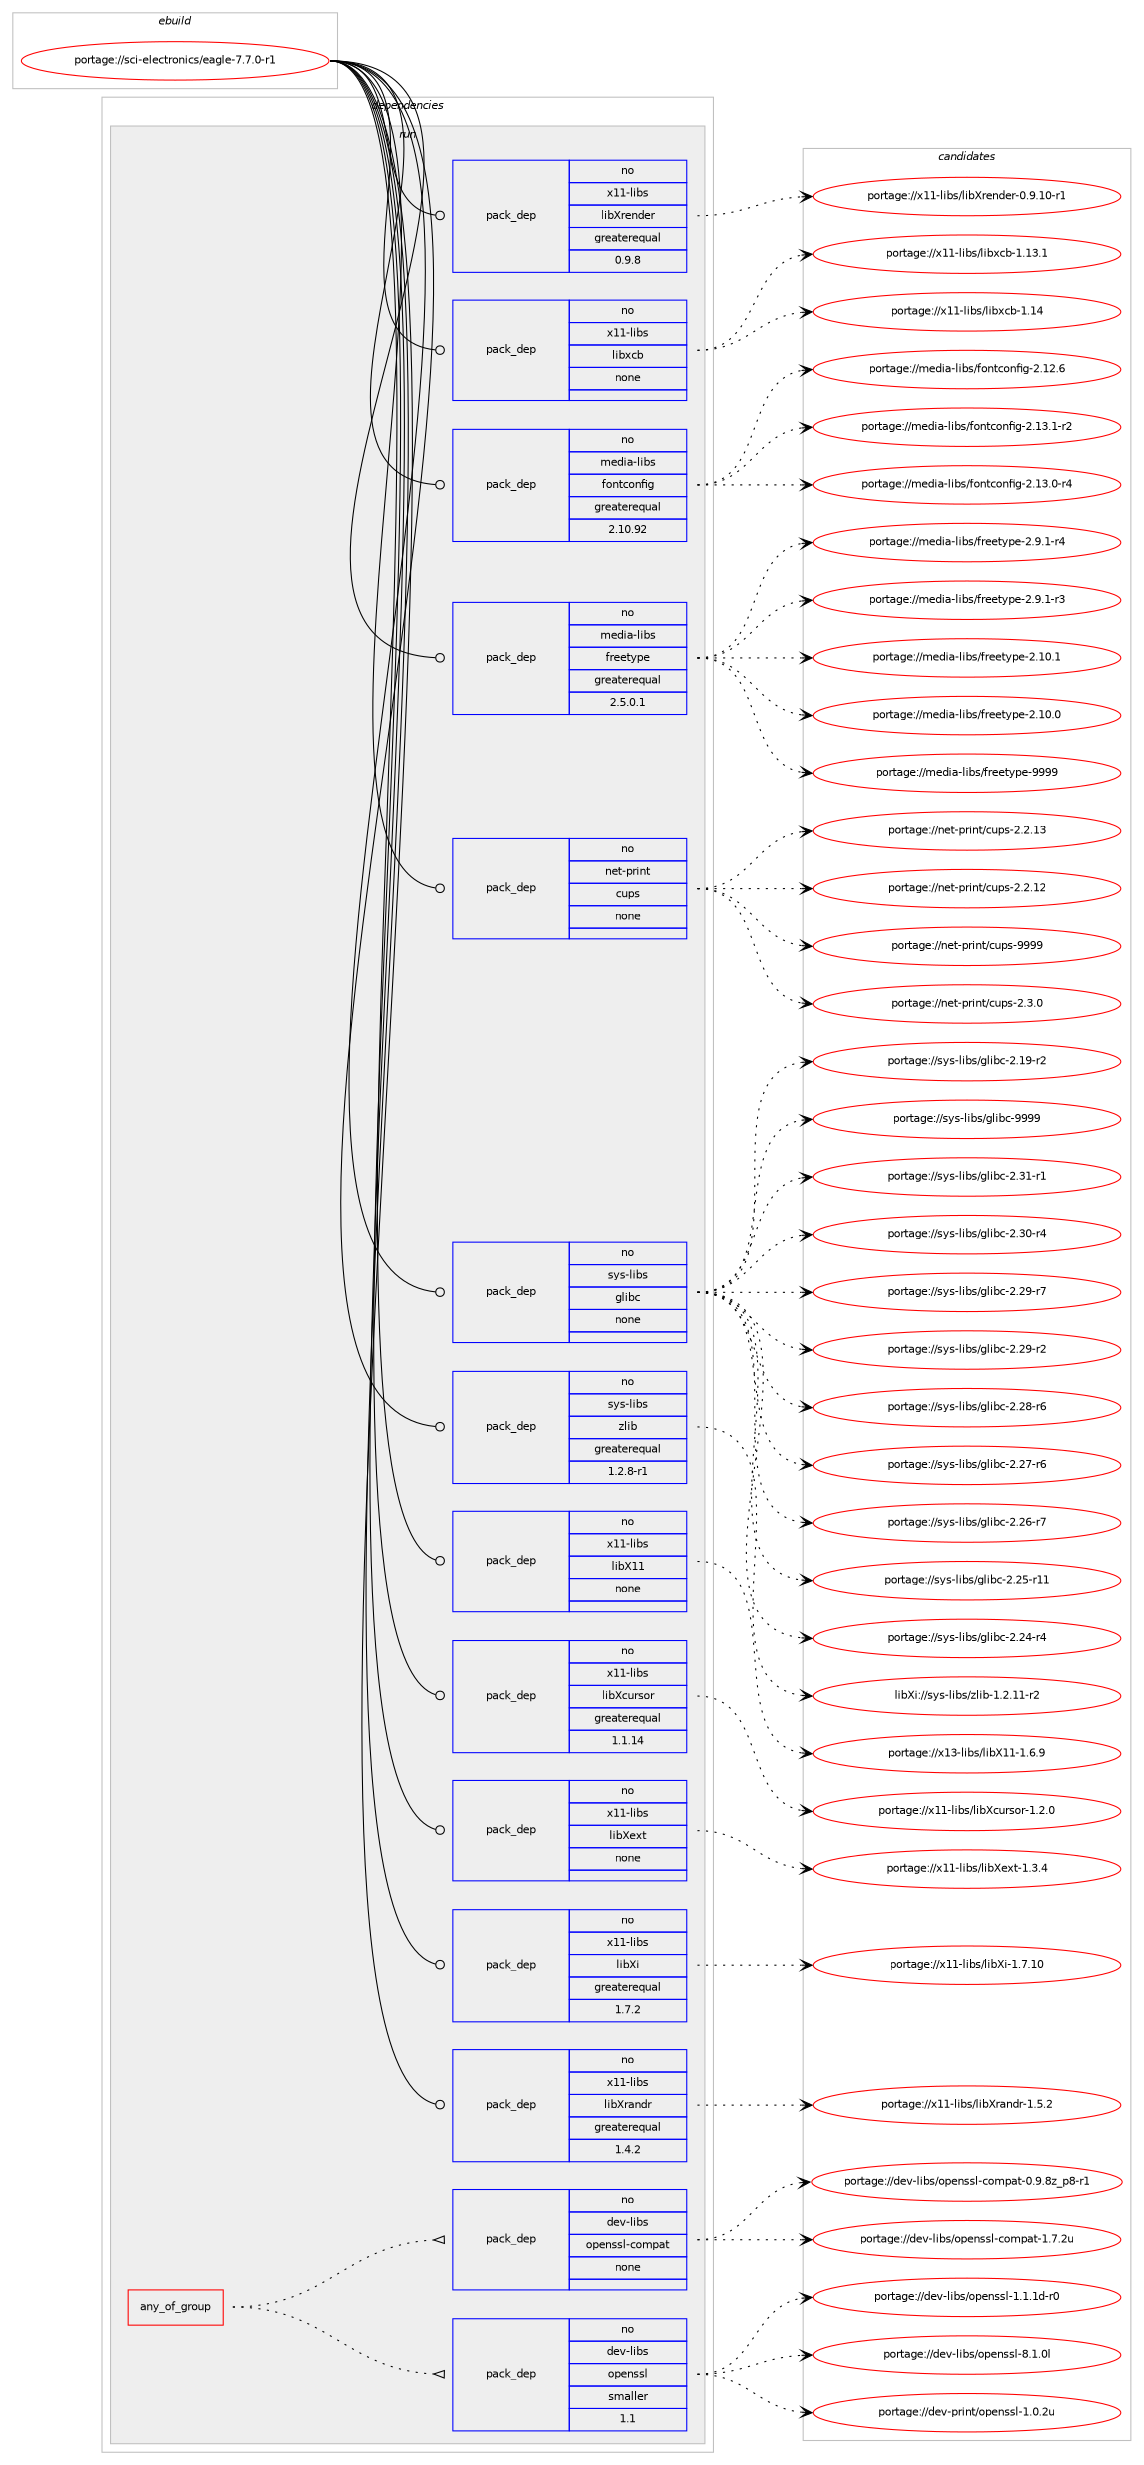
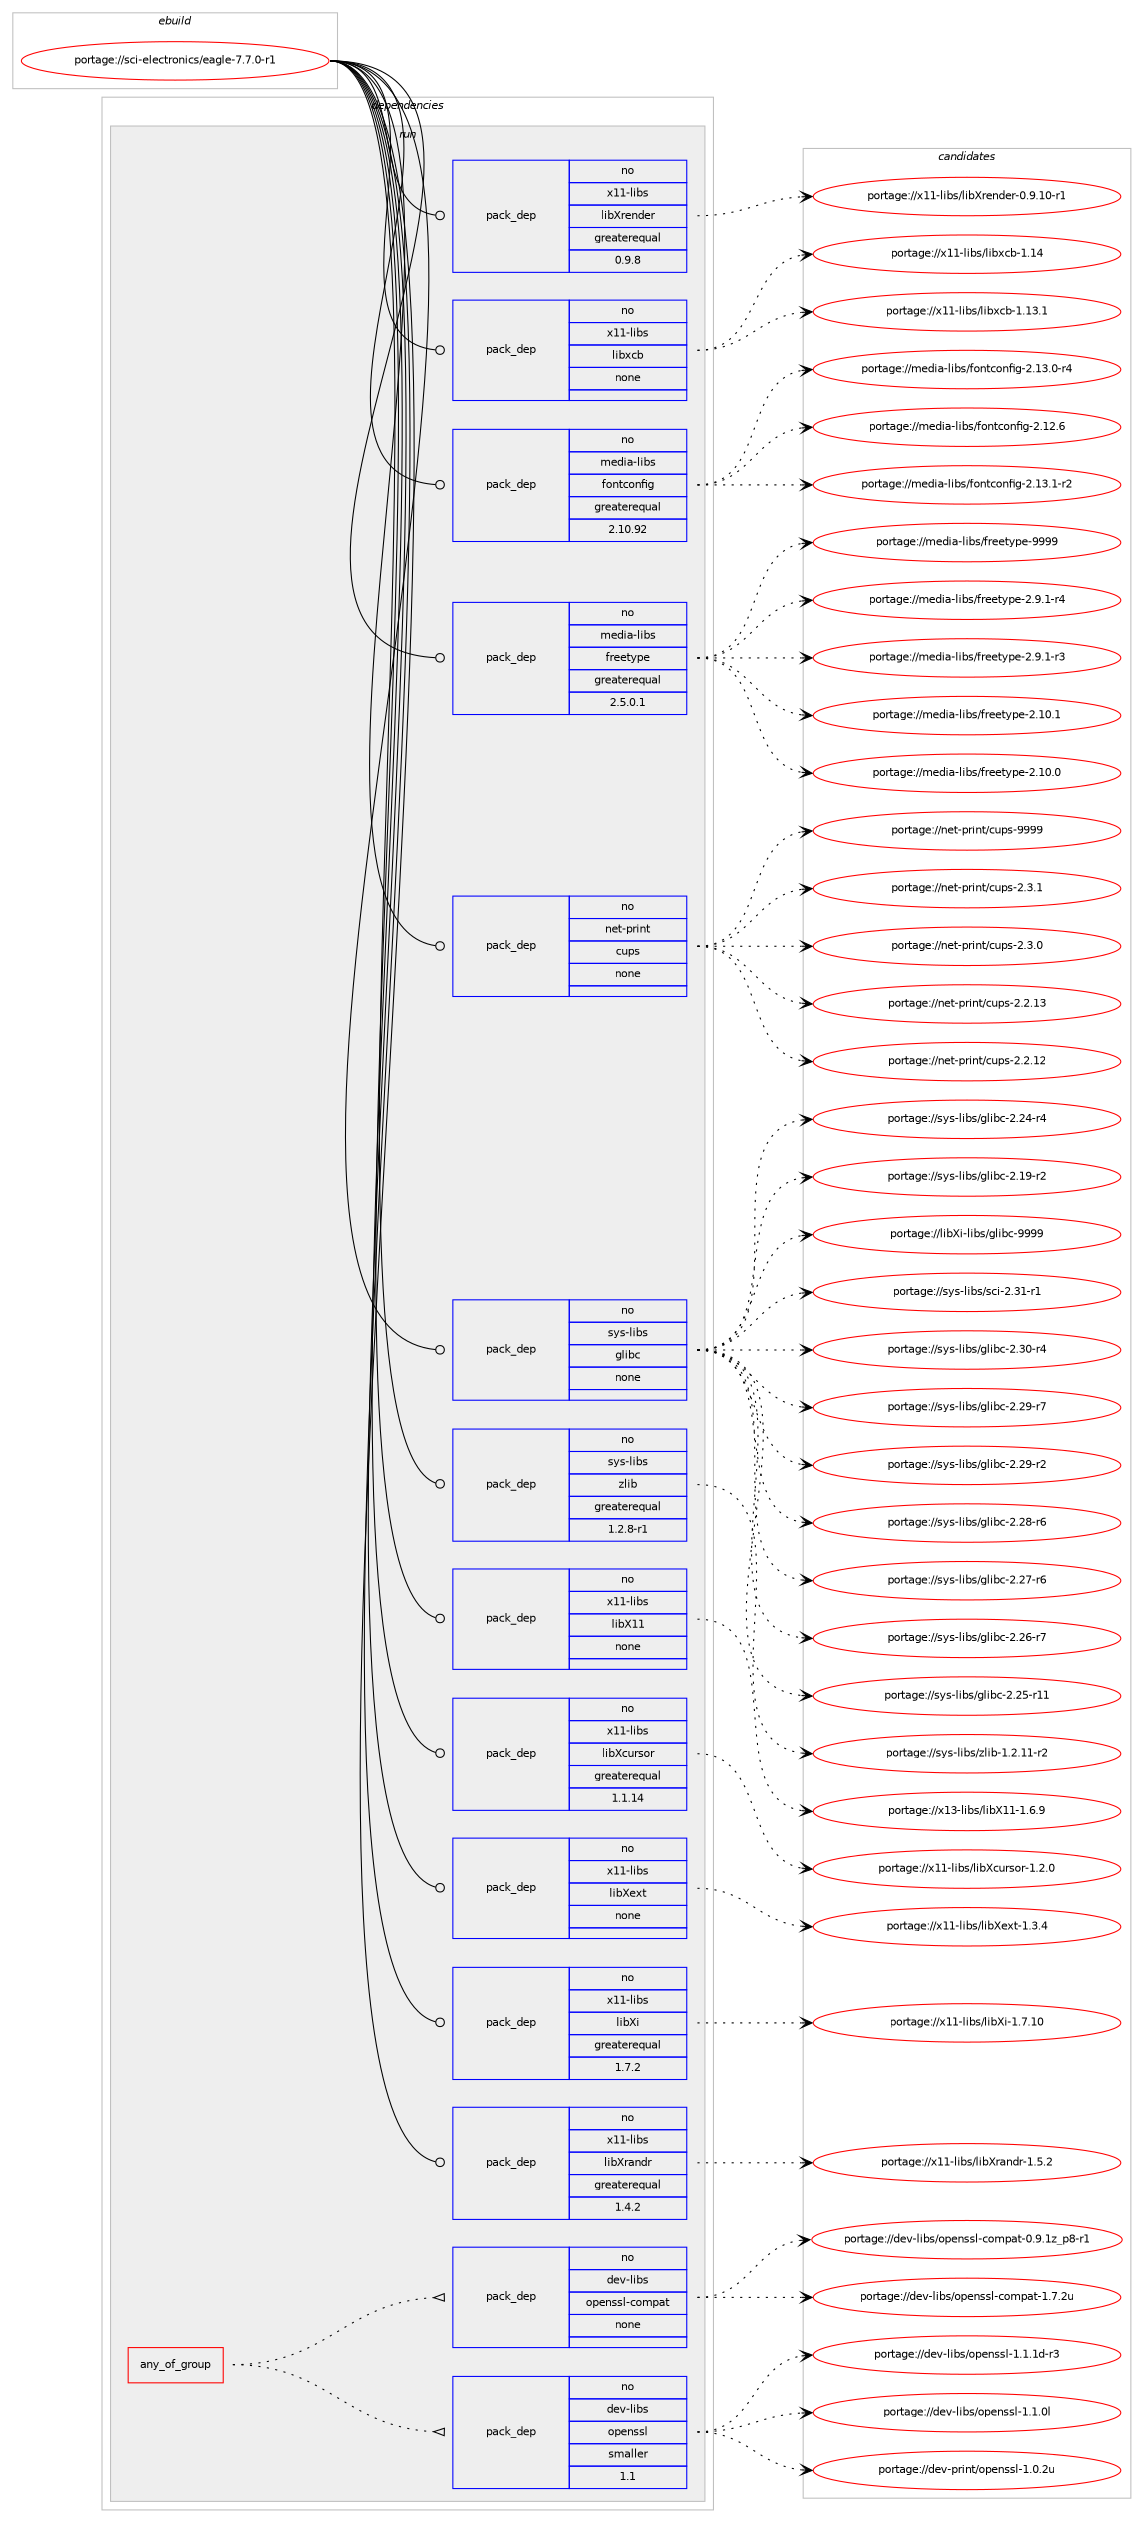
node "portage://net-print/cups-2.3.1": added
node "portage://sys-libs/glibc-9999": label "portage://sys-libs/glibc-9999" -> "portage://libXi-libs/glibc-9999"
node "portage://sys-libs/glibc-2.31-r1": label "portage://sys-libs/glibc-2.31-r1" -> "portage://sys-libs/sci-2.31-r1"
node "libXi://sys-libs/zlib-1.2.11-r2": label "libXi://sys-libs/zlib-1.2.11-r2" -> "portage://sys-libs/zlib-1.2.11-r2"
node "portage://dev-libs/openssl-compat-0.9.8z_p8-r1": label "portage://dev-libs/openssl-compat-0.9.8z_p8-r1" -> "portage://dev-libs/openssl-compat-0.9.1z_p8-r1"
node "portage://dev-libs/openssl-1.1.1d-r0": label "portage://dev-libs/openssl-1.1.1d-r0" -> "portage://dev-libs/openssl-1.1.1d-r3"
node "portage://dev-libs/openssl-8.1.0l": label "portage://dev-libs/openssl-8.1.0l" -> "portage://dev-libs/openssl-1.1.0l"
